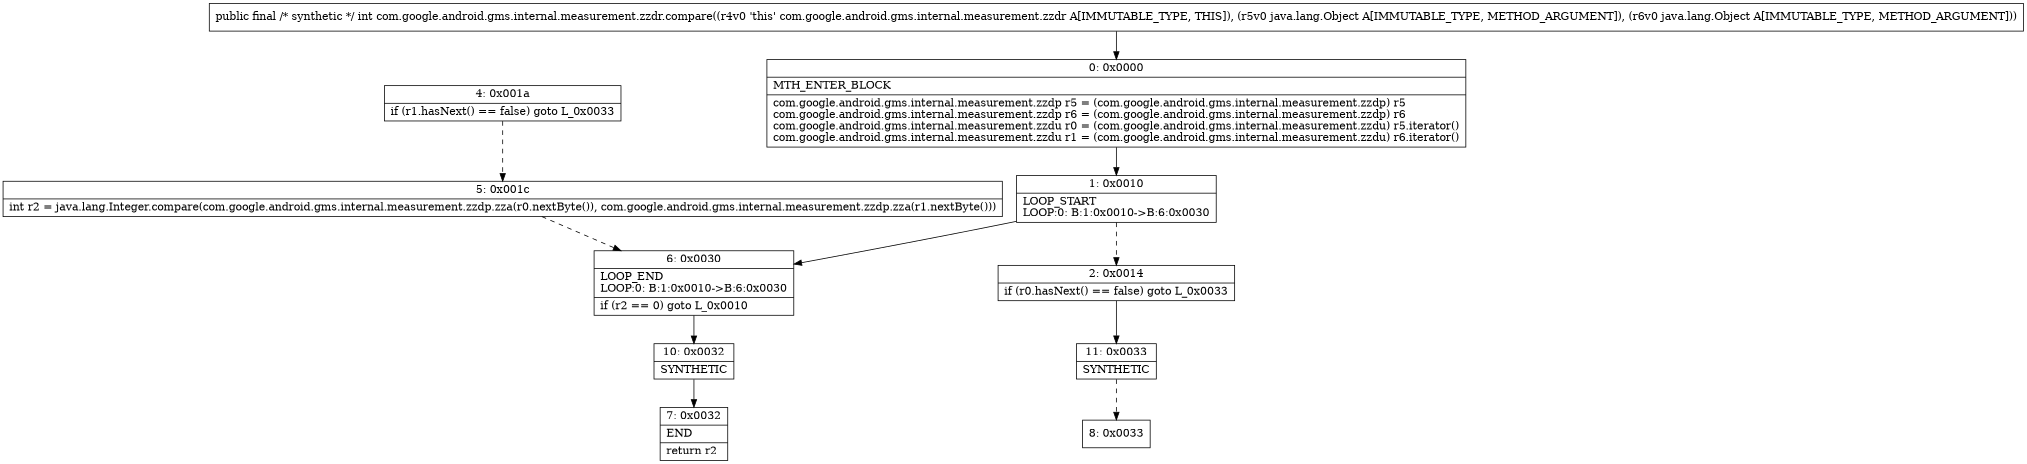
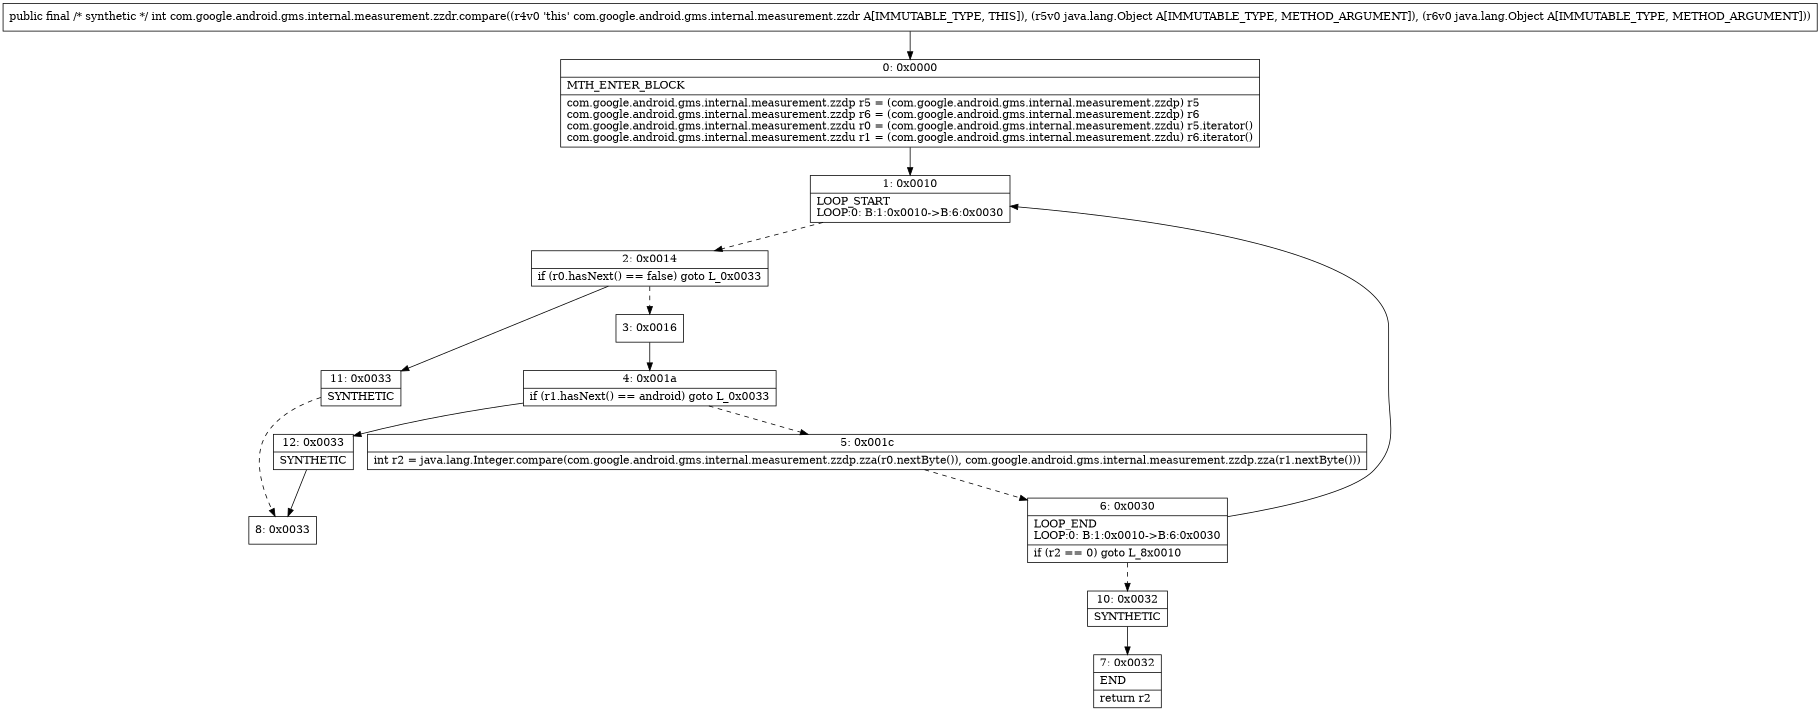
node "4: 0x001a": text "if (r1.hasNext() == false) goto L_0x0033" -> "if (r1.hasNext() == android) goto L_0x0033"
edge "1: 0x0010" -> "6: 0x0030": reversed
node "6: 0x0030": text "if (r2 == 0) goto L_0x0010" -> "if (r2 == 0) goto L_8x0010"
edge "6: 0x0030" -> "10: 0x0032": style solid -> dashed
node "3: 0x0016": added
node "12: 0x0033": added
